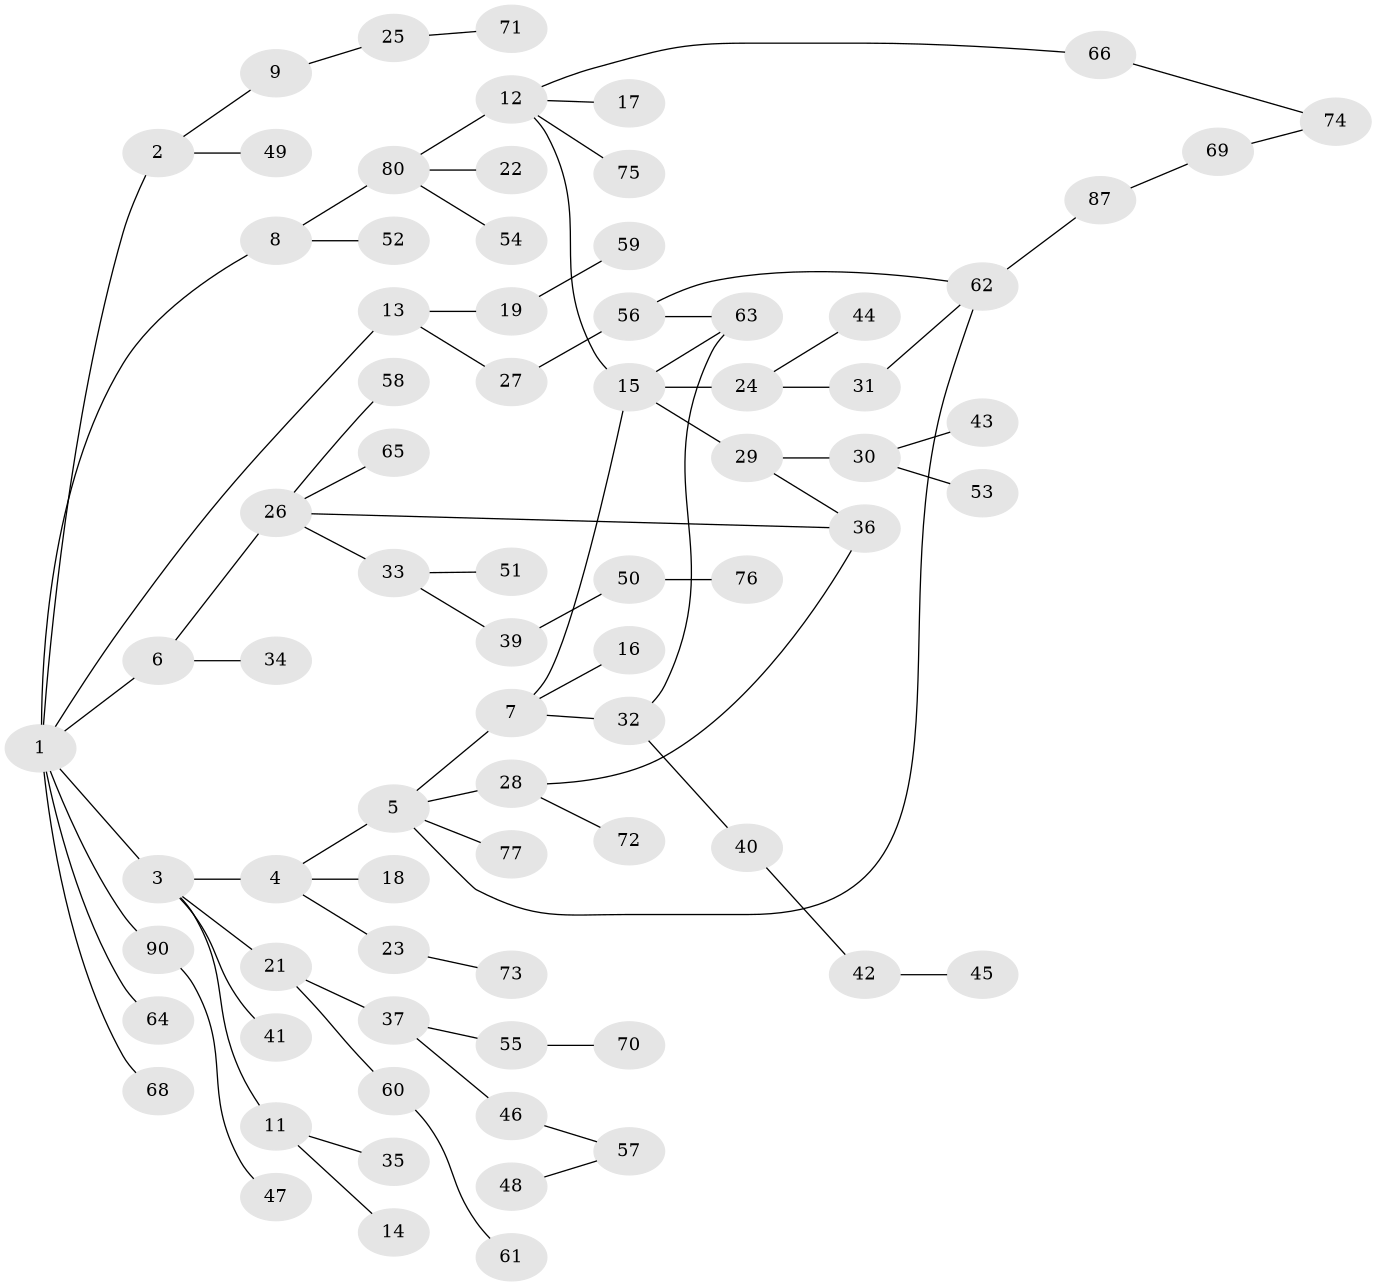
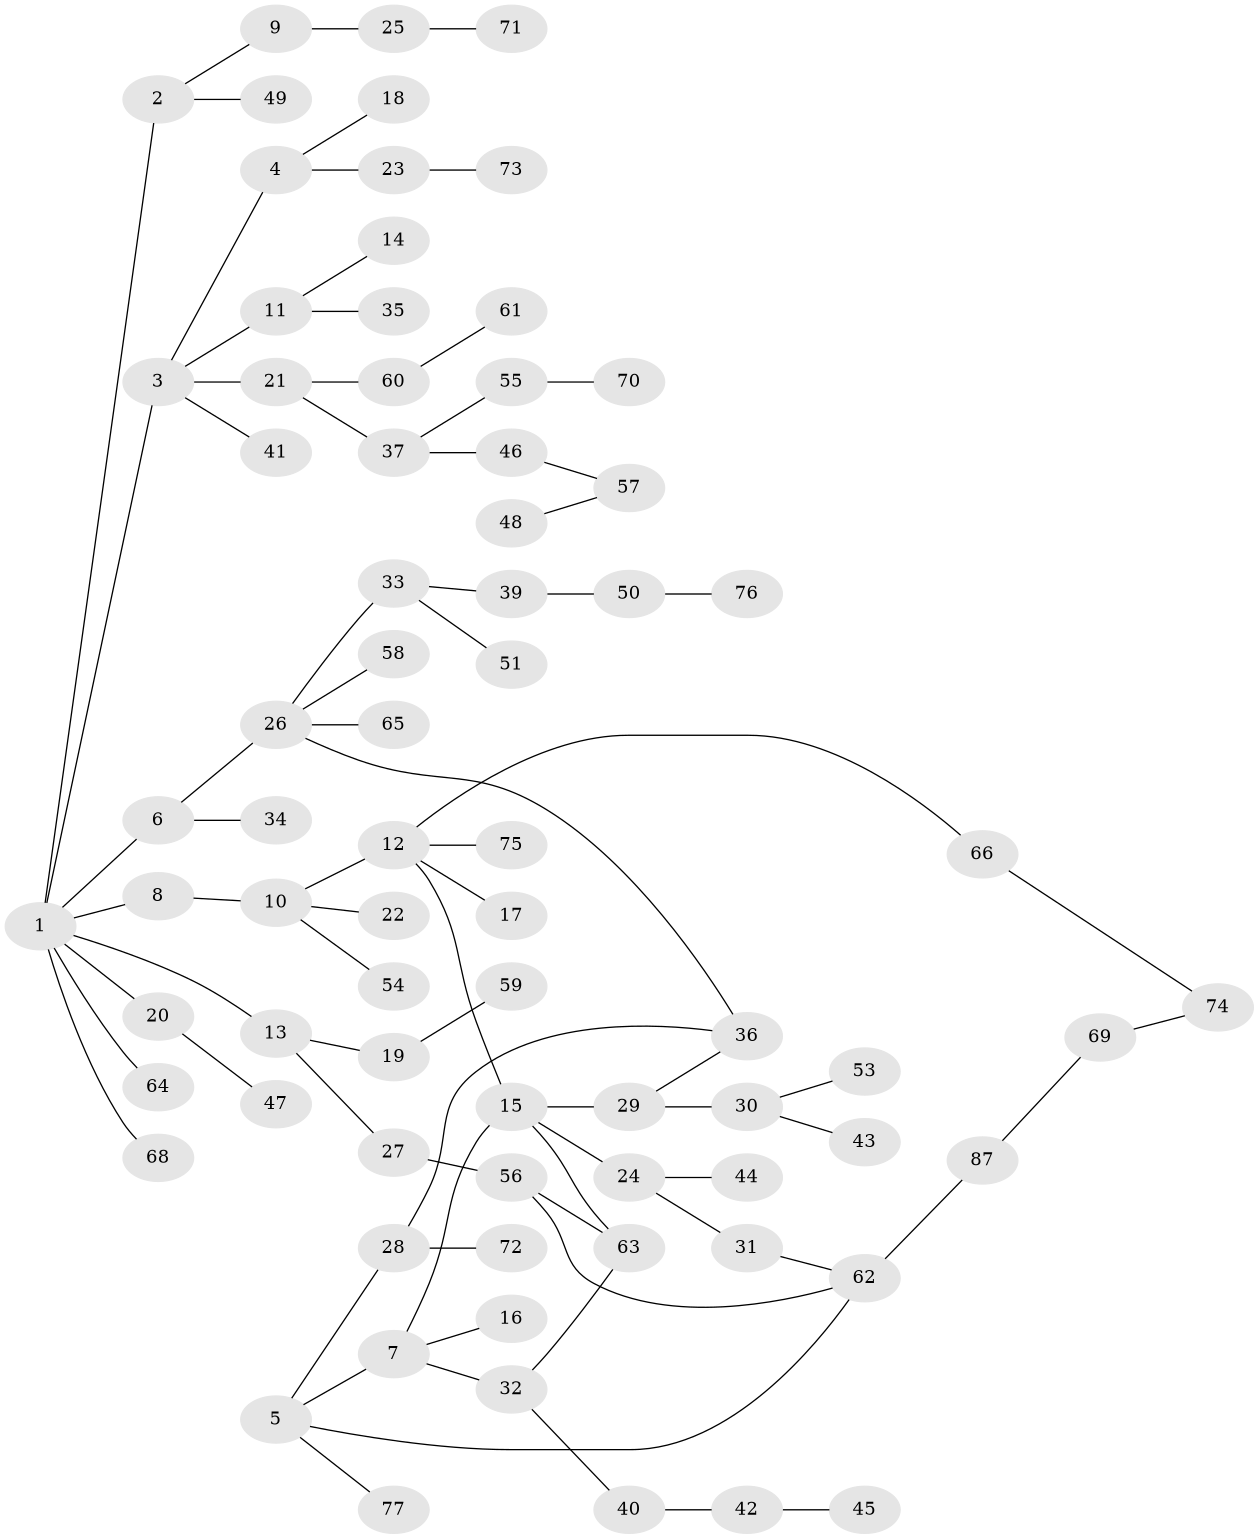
node "80": label "80" -> "10"
node "52": removed
edge "5" -- "4": removed
node "90": label "90" -> "20"
